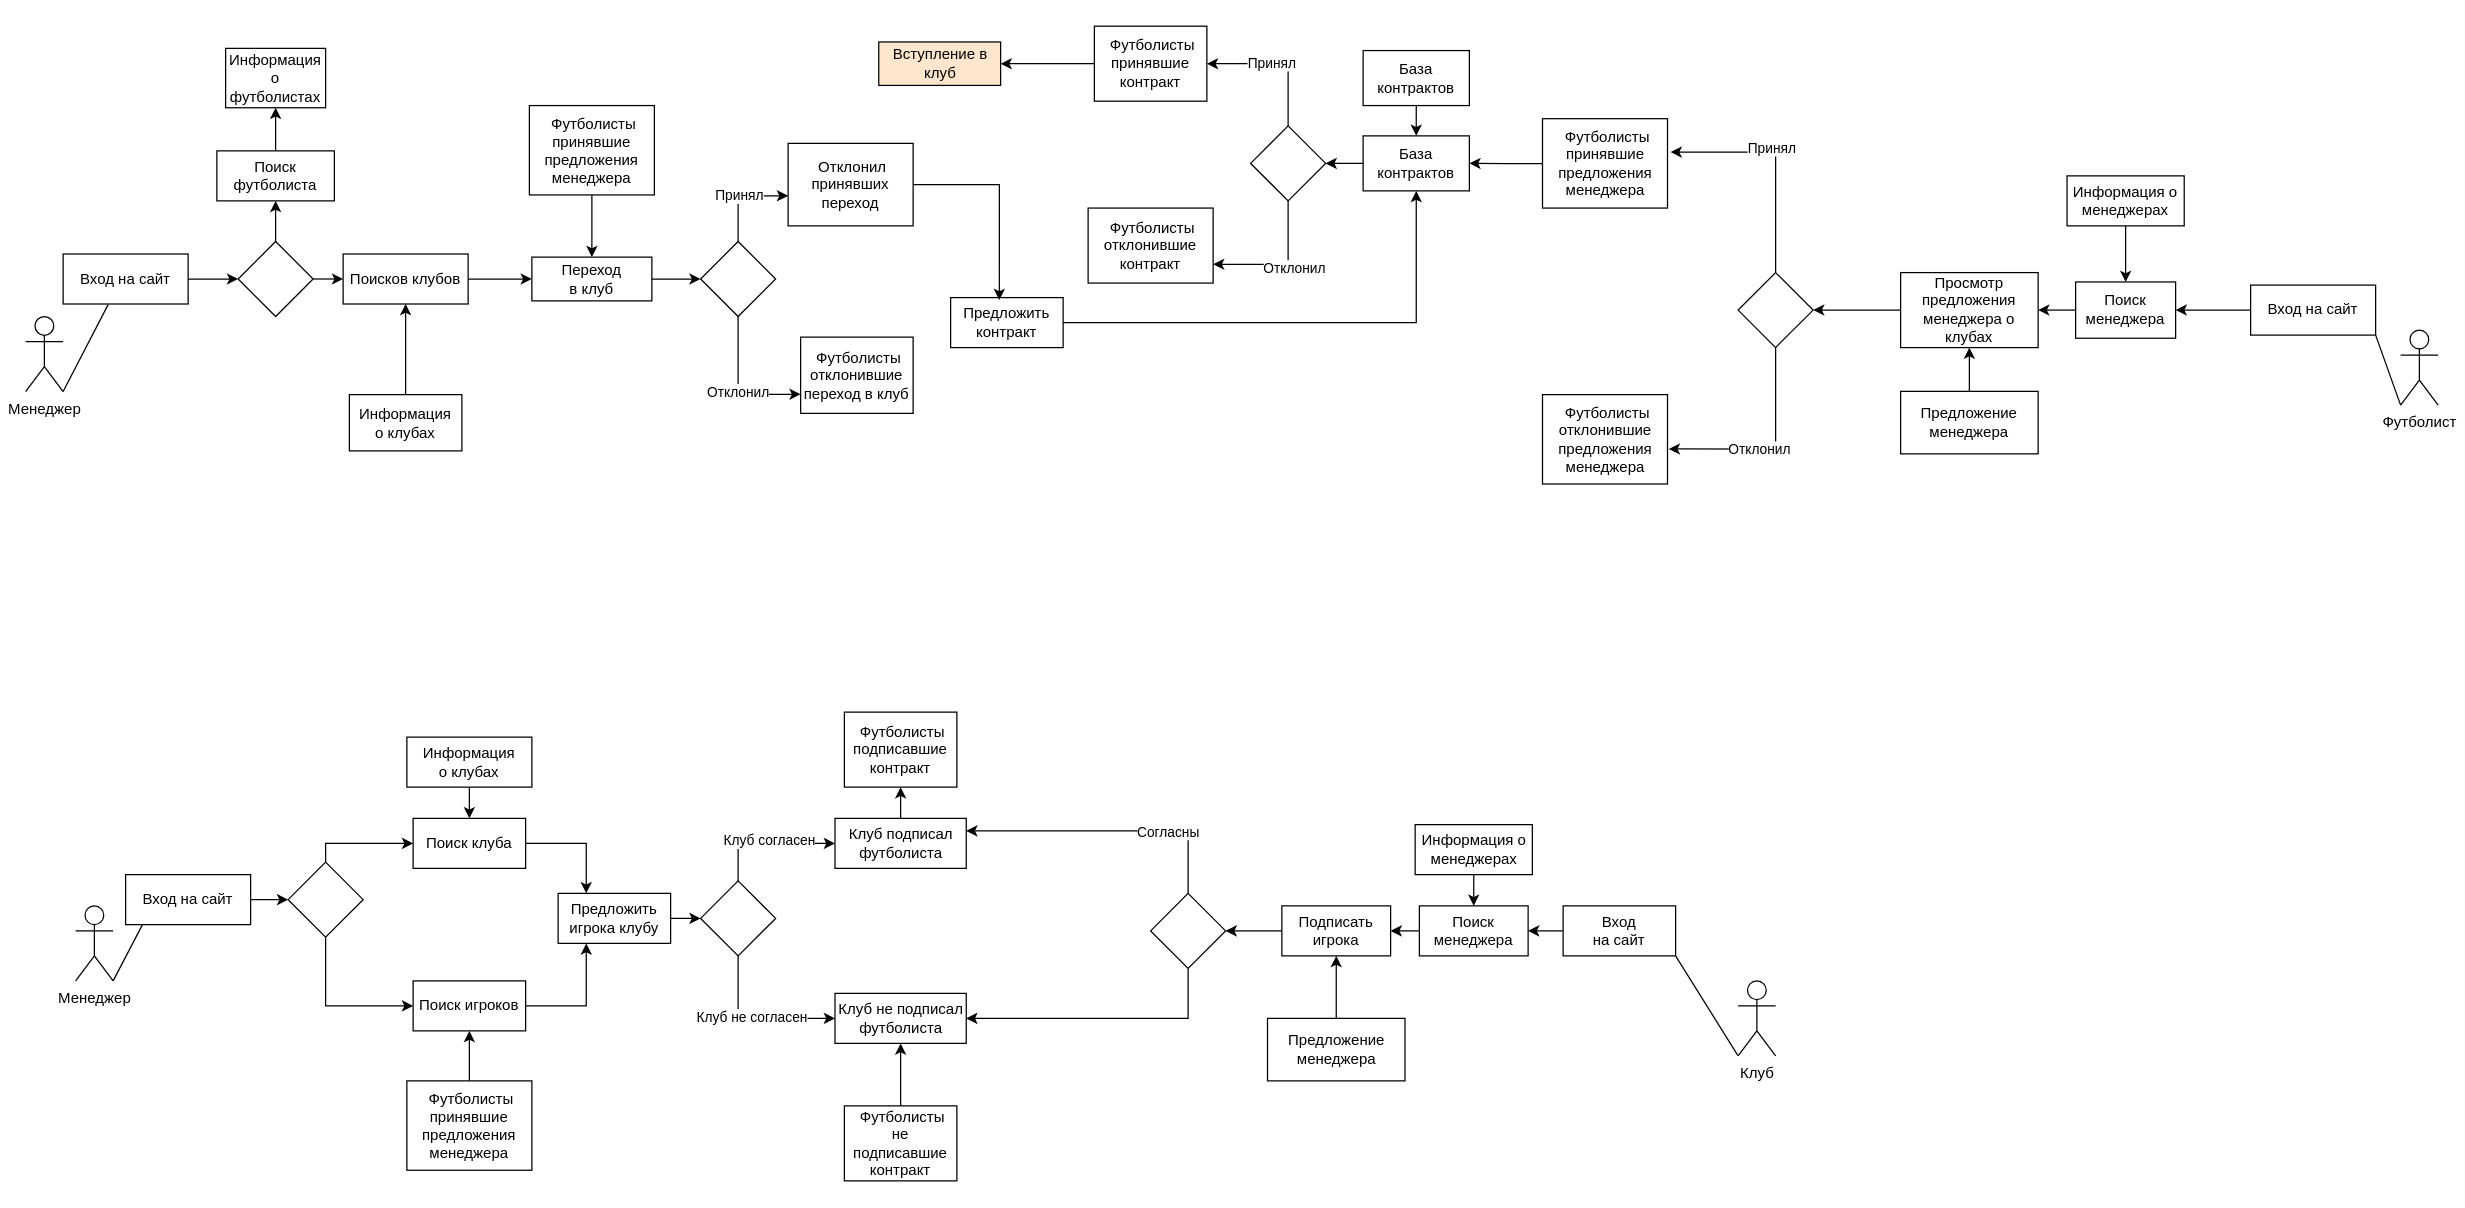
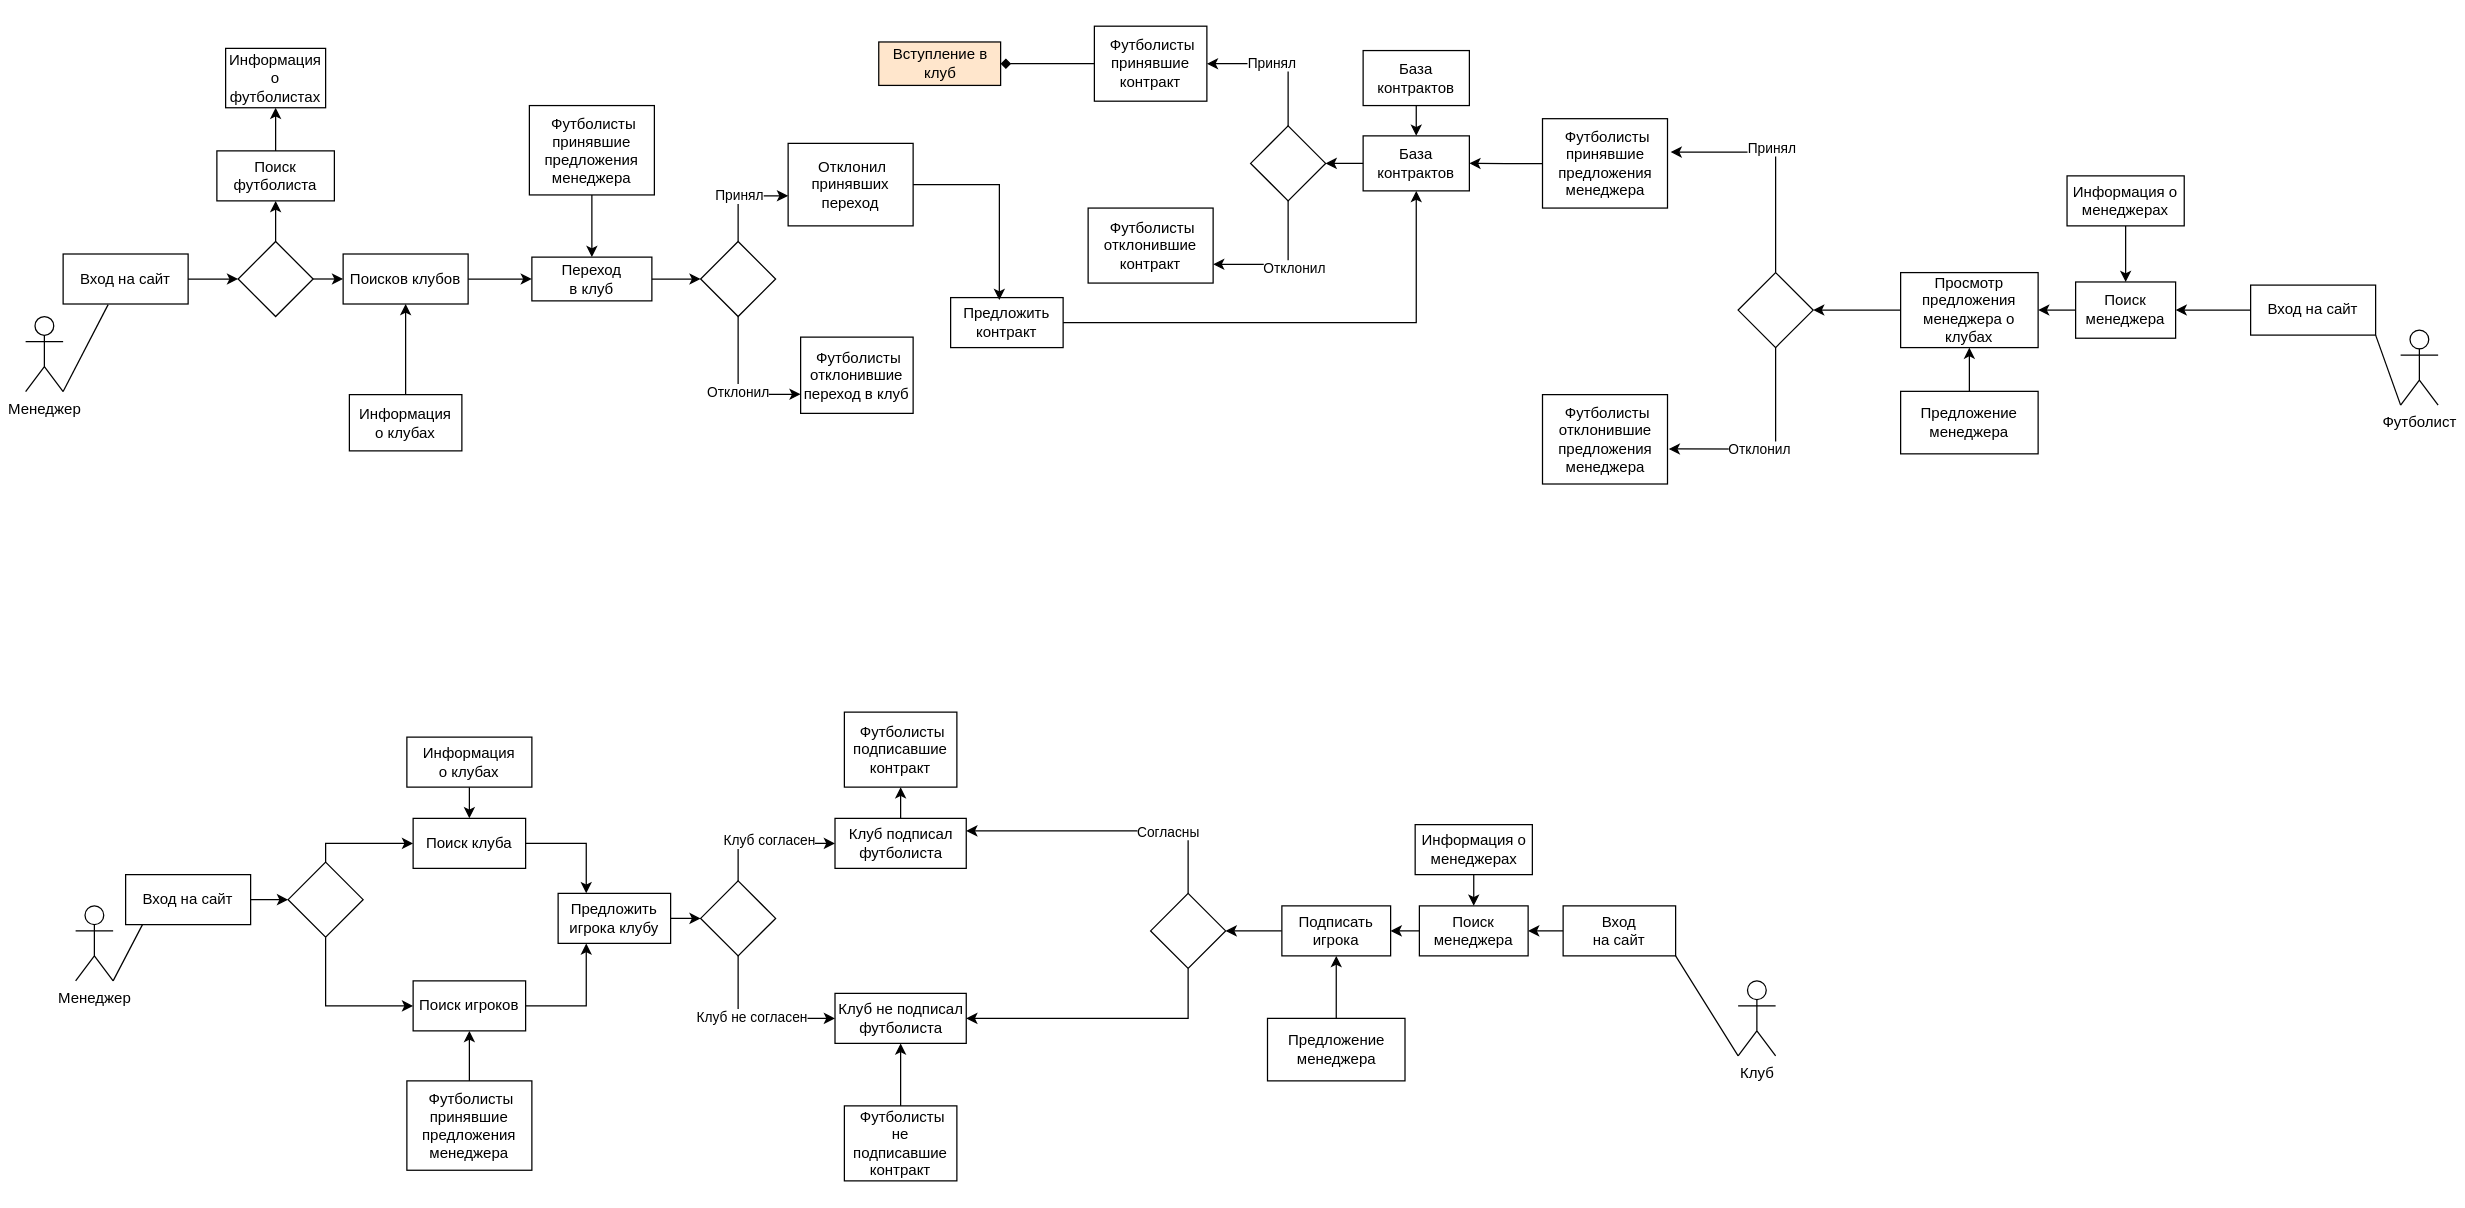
edge "Футболисты принявшие контракт" -> "Вступление в клуб": arrowhead classic -> diamond
